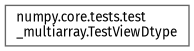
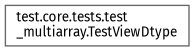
node "numpy.core.tests.test _multiarray.TestViewDtype": label "numpy.core.tests.test _multiarray.TestViewDtype" -> "test.core.tests.test _multiarray.TestViewDtype"
